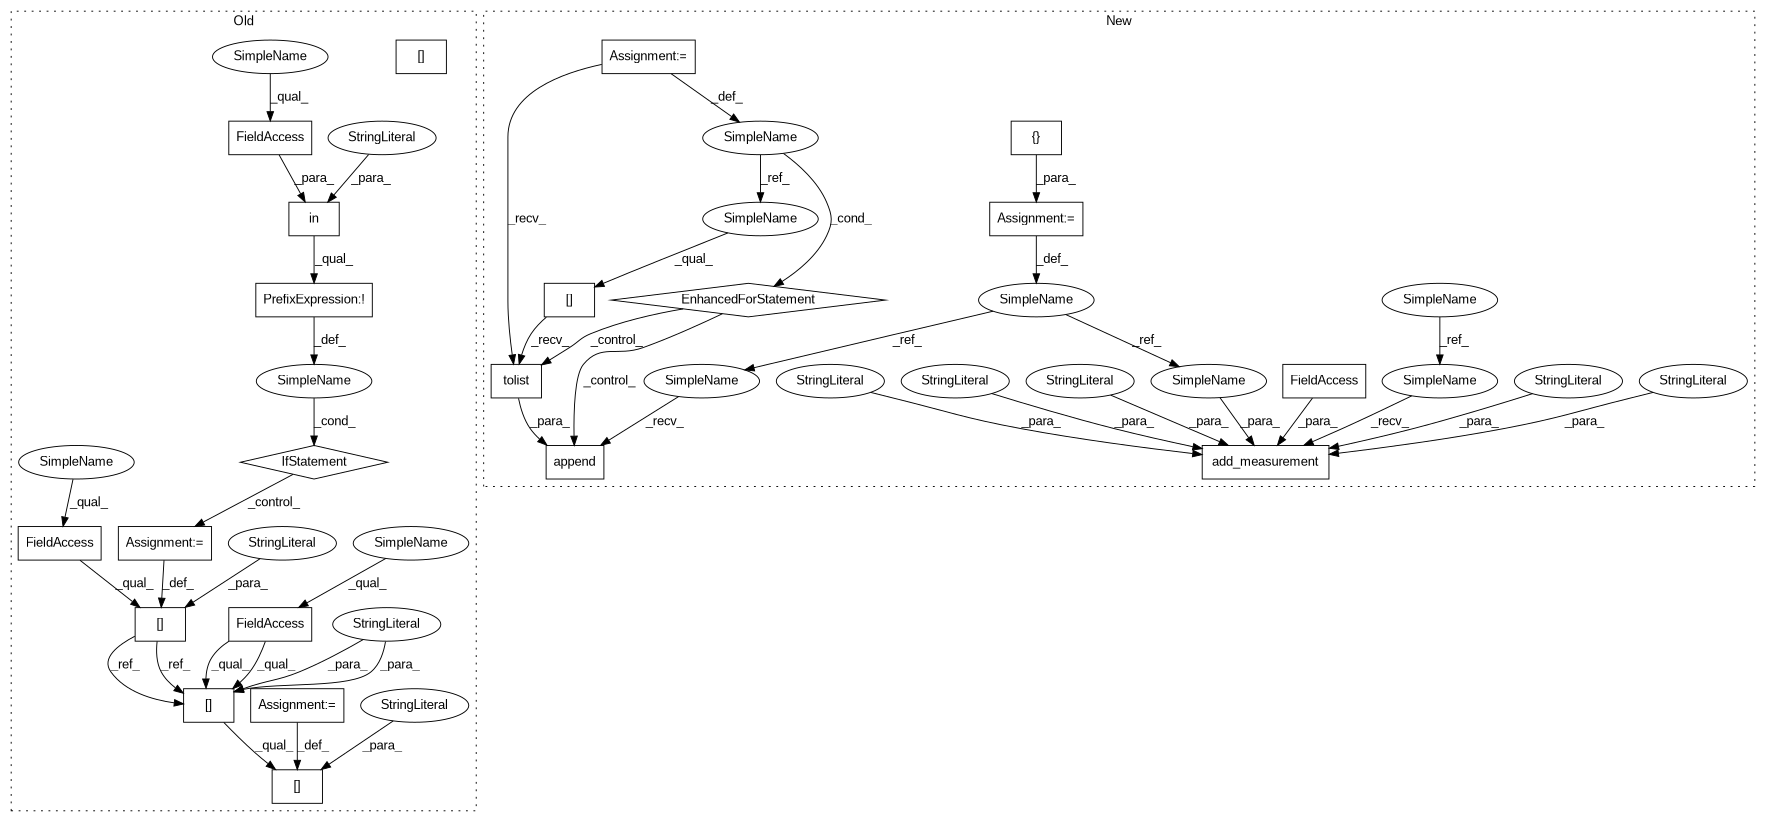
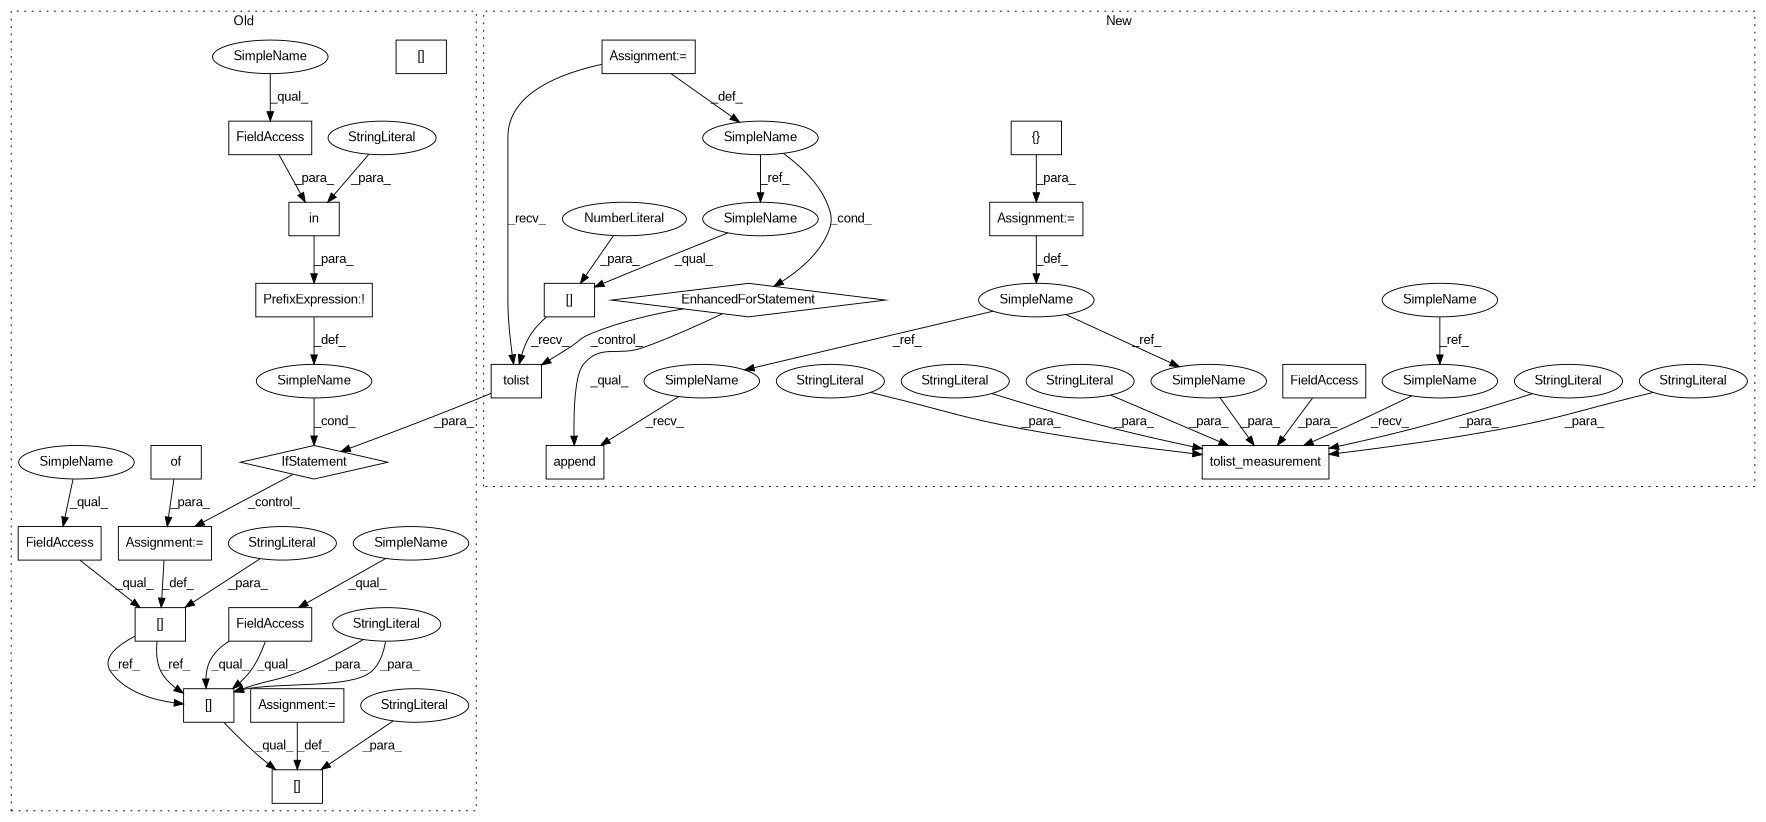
node "NumberLiteral": added
edge "in" -> "PrefixExpression:!": label "_qual_" -> "_para_"
edge "EnhancedForStatement" -> "append": label "_control_" -> "_qual_"
edge "tolist" -> "append": now "tolist" -> "IfStatement"
node "of": added
node "add_measurement": label "add_measurement" -> "tolist_measurement"
